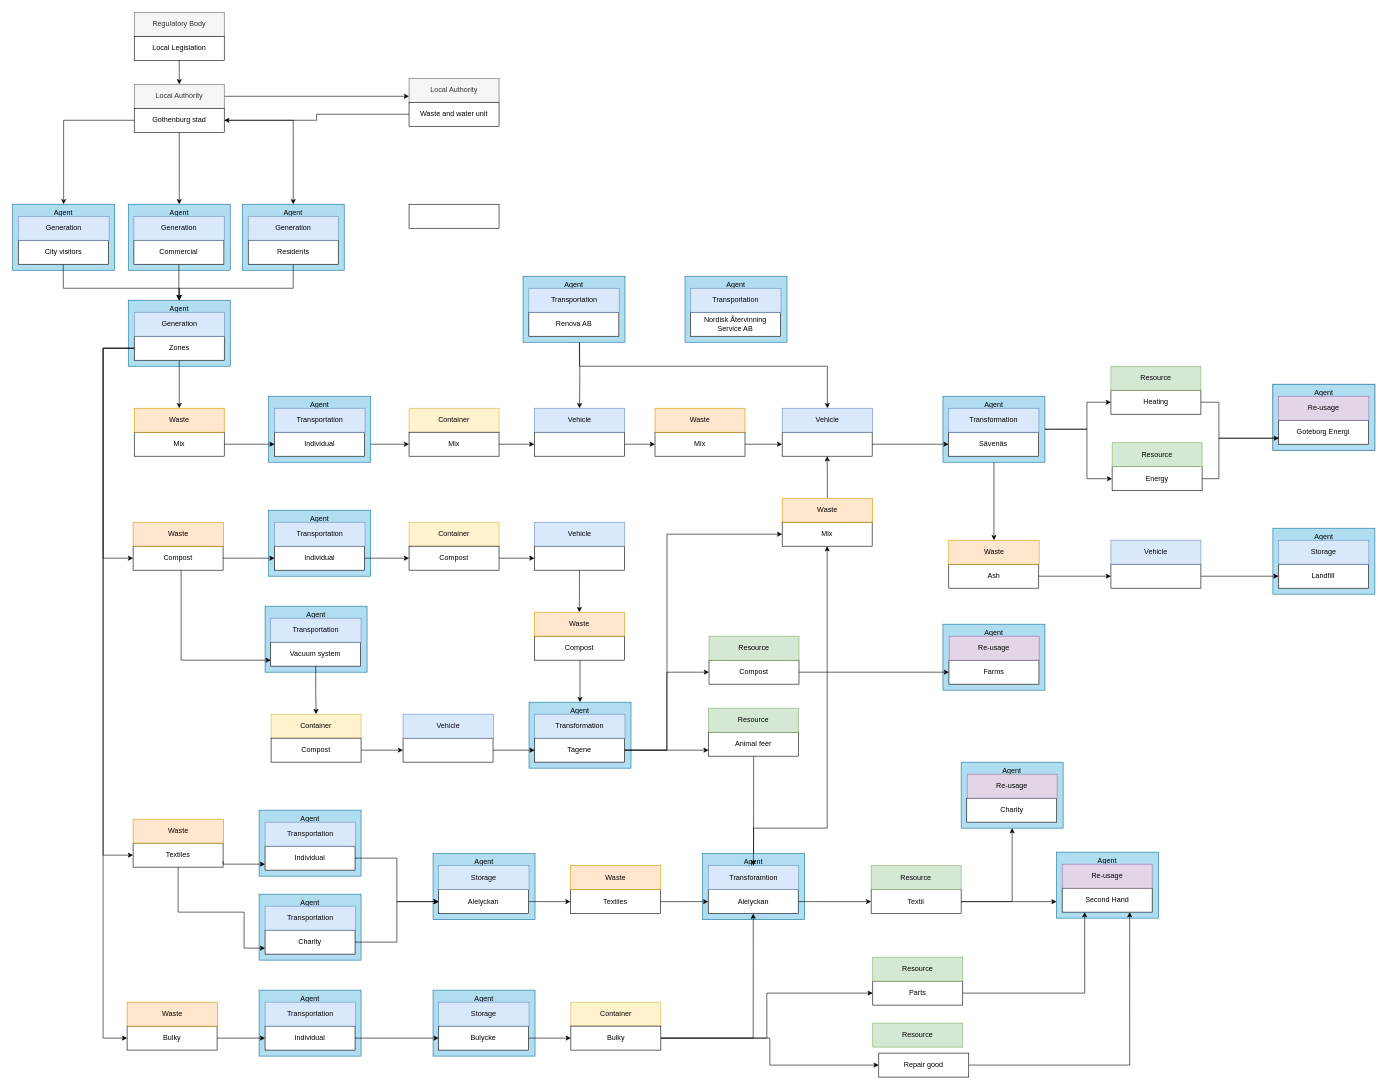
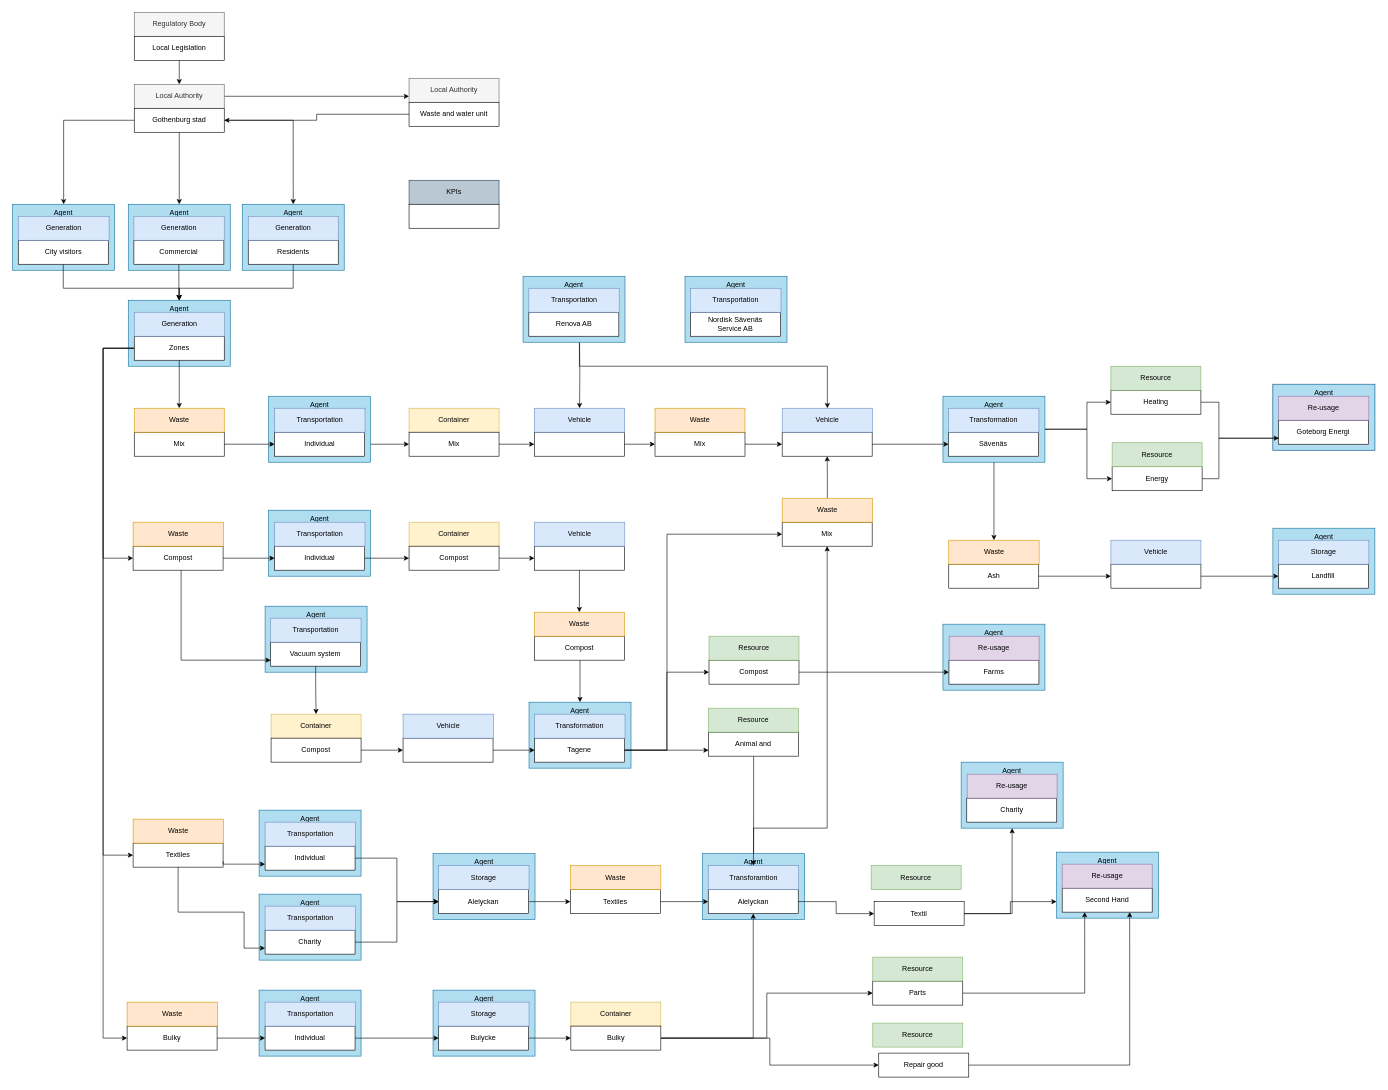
node "KPIs": added
node "Nordisk Återvinning Service AB": label "Nordisk Återvinning Service AB" -> "Nordisk Sävenäs Service AB"
node "Animal feer": label "Animal feer" -> "Animal and"
node "Textil": moved (916, 902) -> (919, 914)
